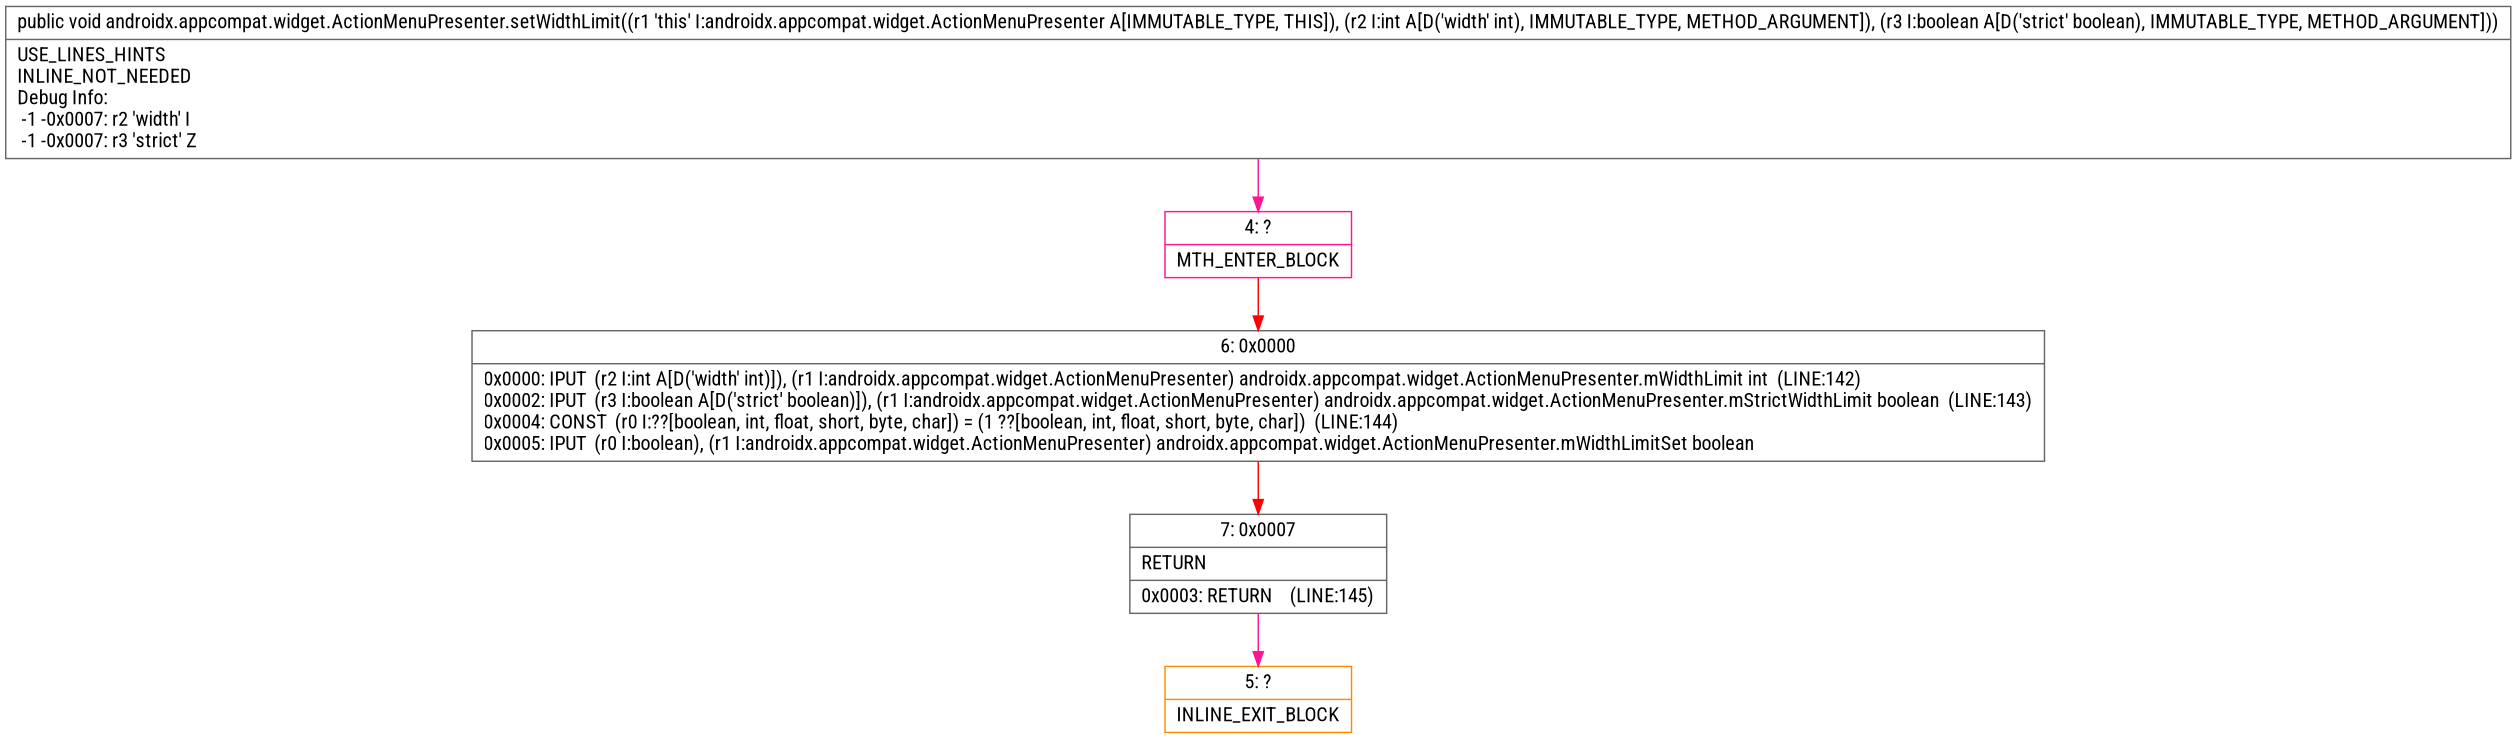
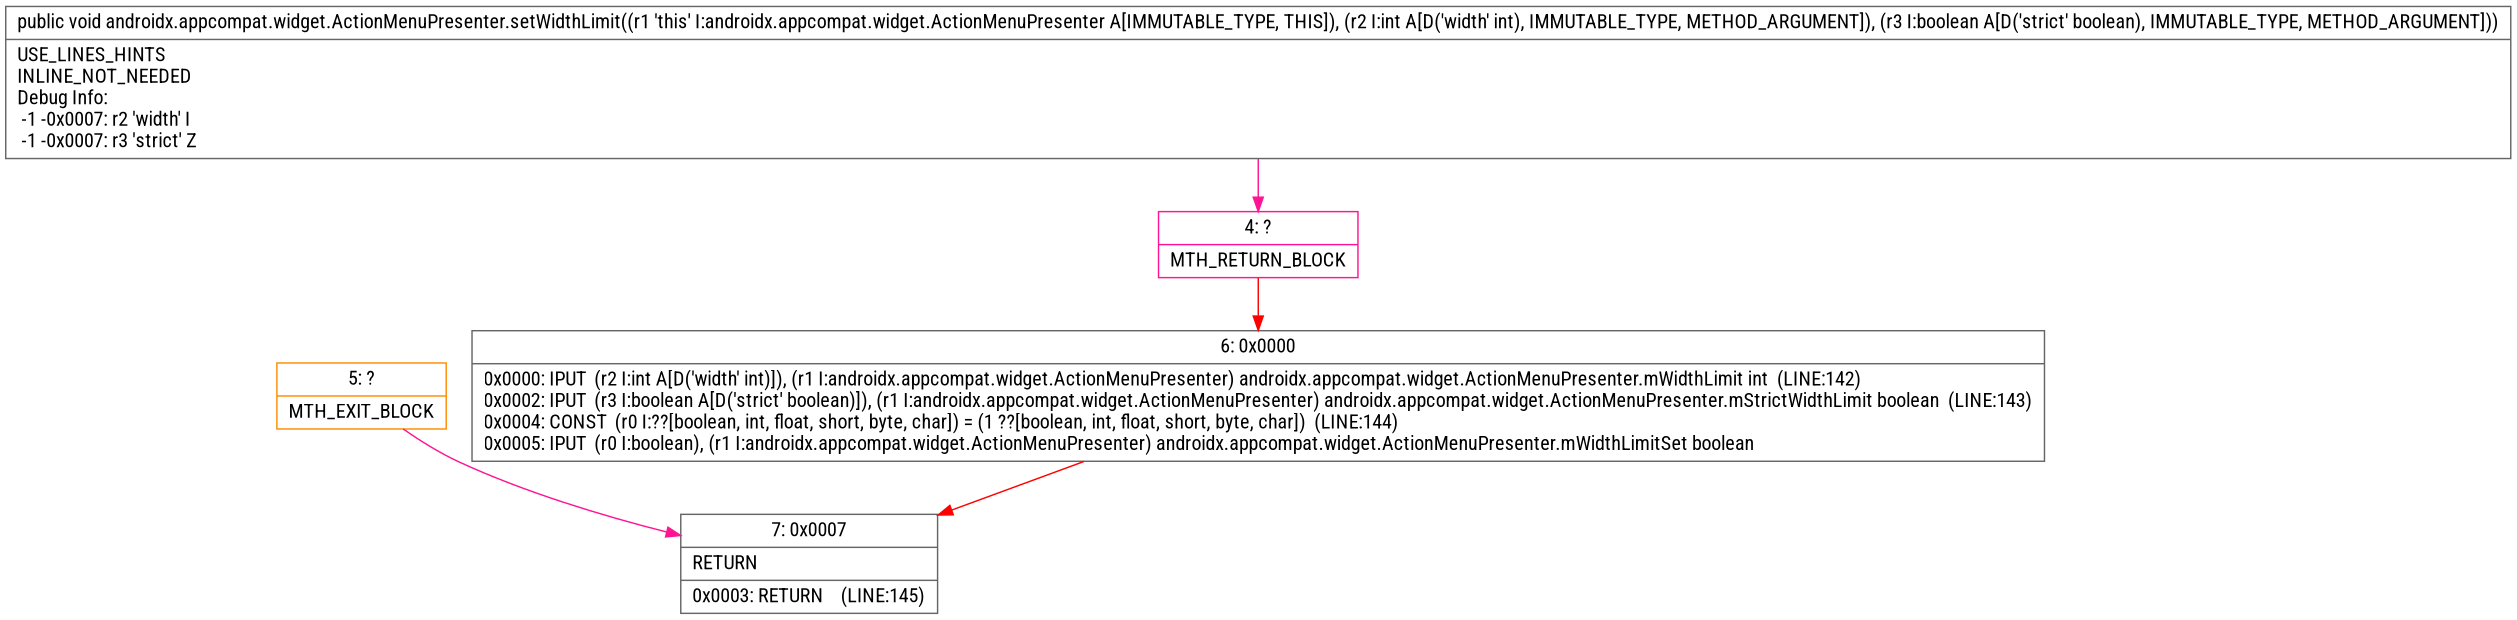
node "4: ?": text "MTH_ENTER_BLOCK" -> "MTH_RETURN_BLOCK"
edge "7: 0x0007" -> "5: ?": reversed
node "5: ?": text "INLINE_EXIT_BLOCK" -> "MTH_EXIT_BLOCK"
